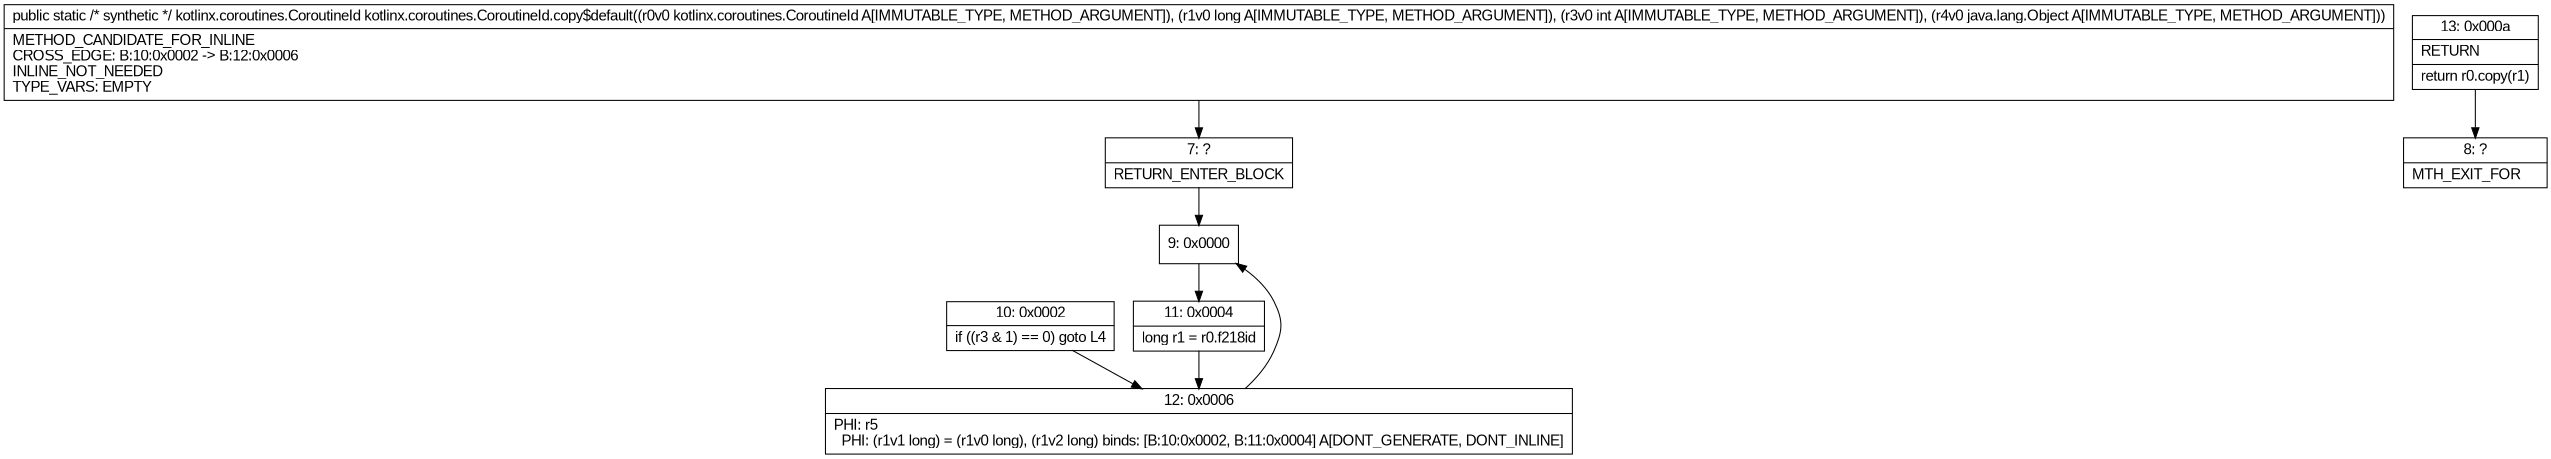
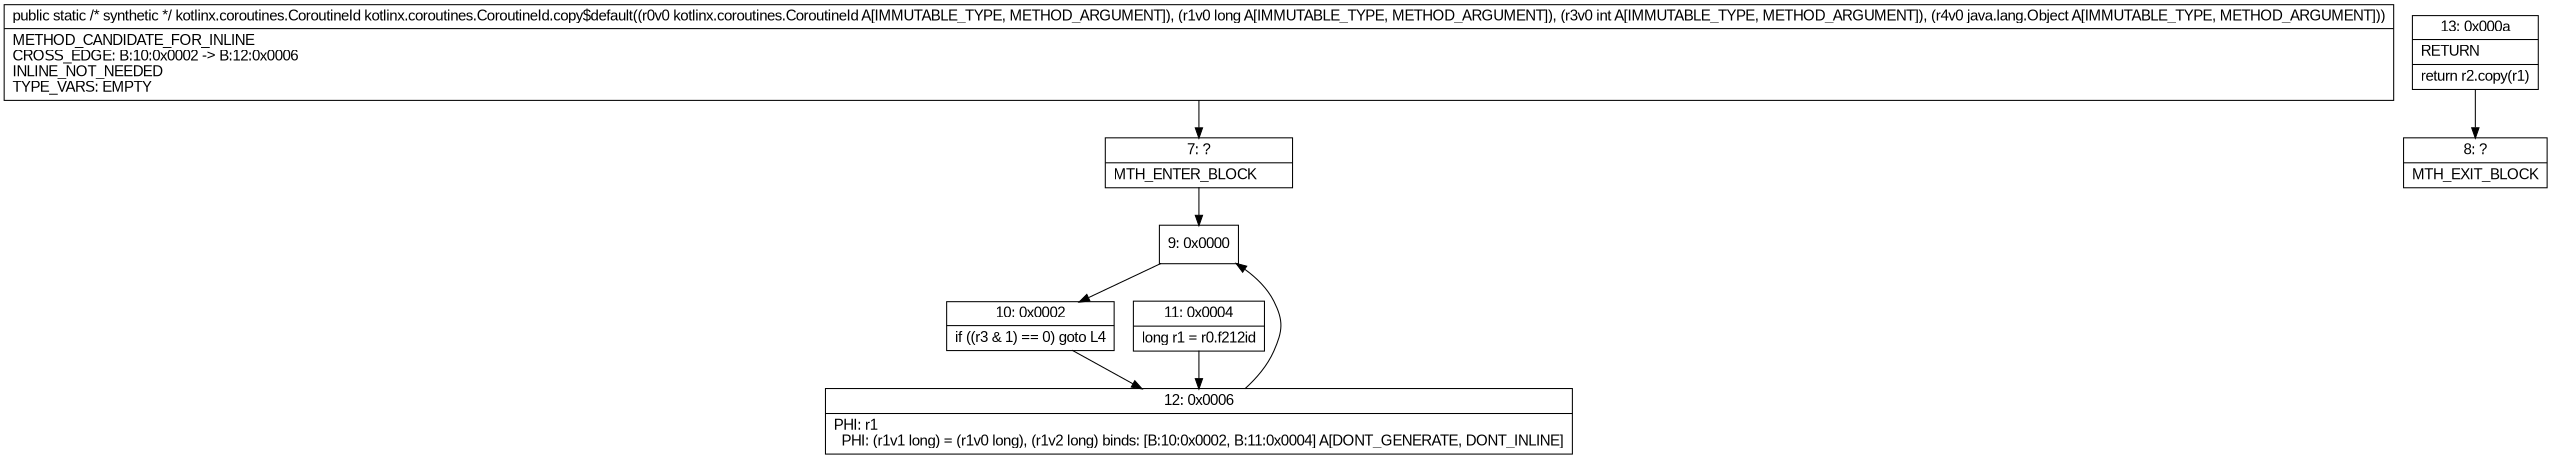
node "13: 0x000a": text "return r0.copy(r1)" -> "return r2.copy(r1)"
node "7: ?": text "RETURN_ENTER_BLOCK" -> "MTH_ENTER_BLOCK"
node "8: ?": text "MTH_EXIT_FOR" -> "MTH_EXIT_BLOCK"
edge "9: 0x0000" -> "11: 0x0004": now "9: 0x0000" -> "10: 0x0002"
node "11: 0x0004": text "long r1 = r0.f218id" -> "long r1 = r0.f212id"
node "12: 0x0006": text "PHI: r5" -> "PHI: r1"
